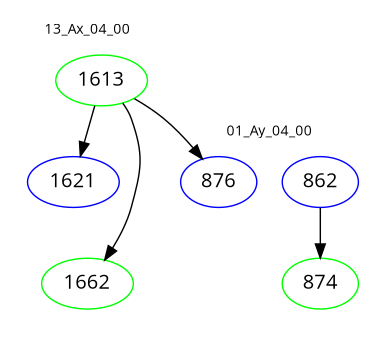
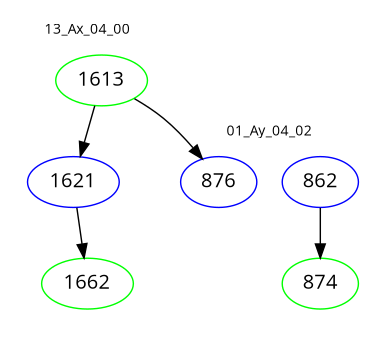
cluster "01_Ay_04_00": label "01_Ay_04_00" -> "01_Ay_04_02"
edge "1613" -> "1662": now "1621" -> "1662"
